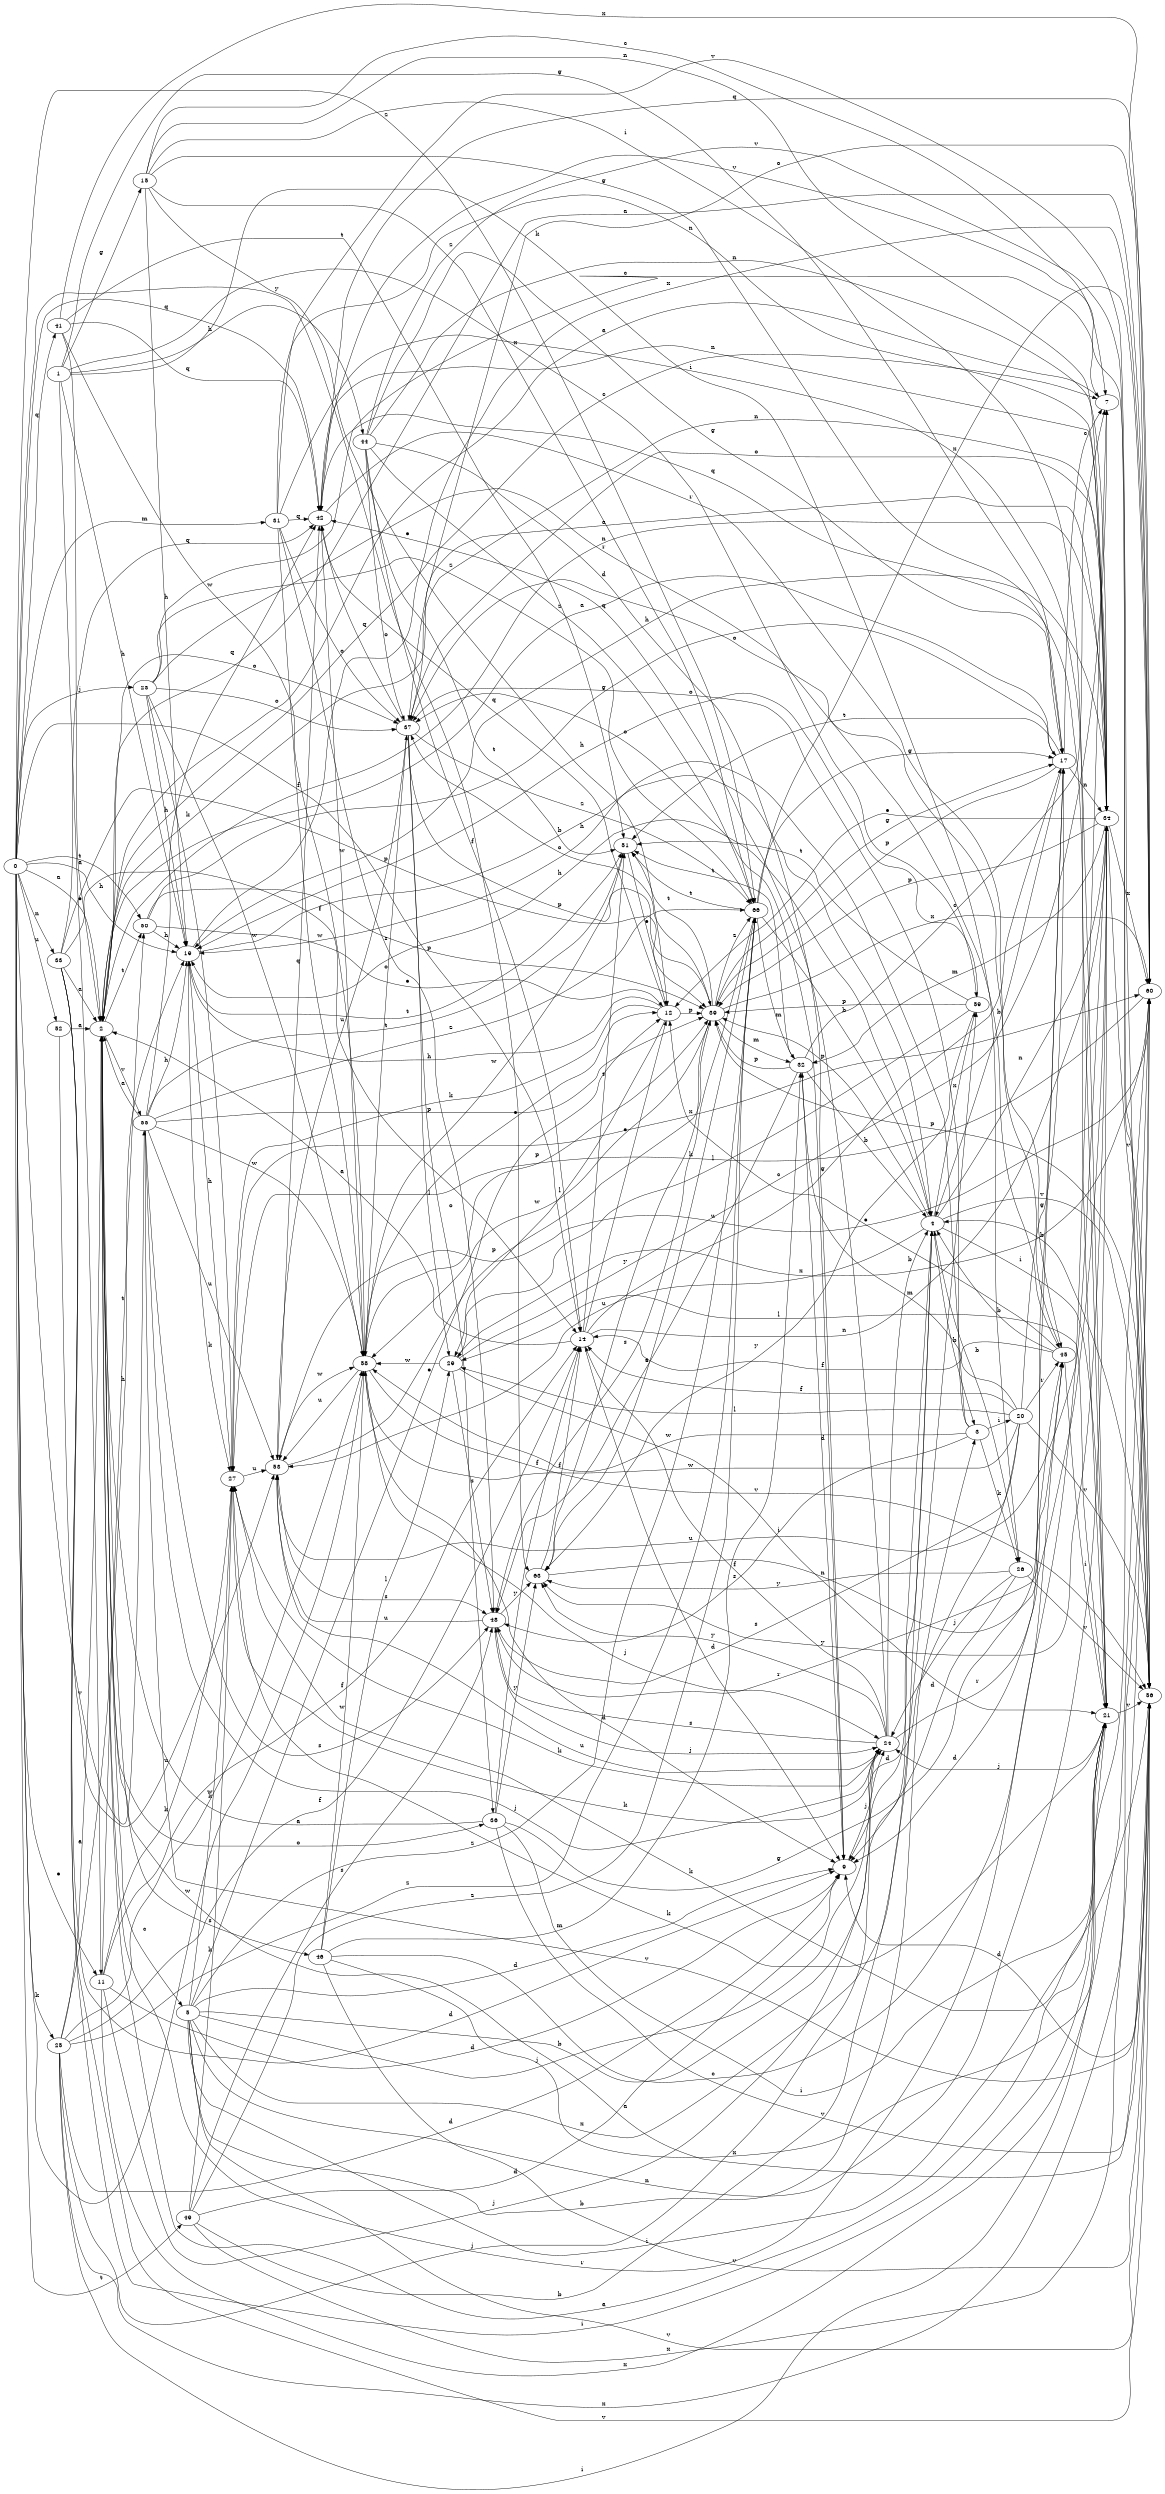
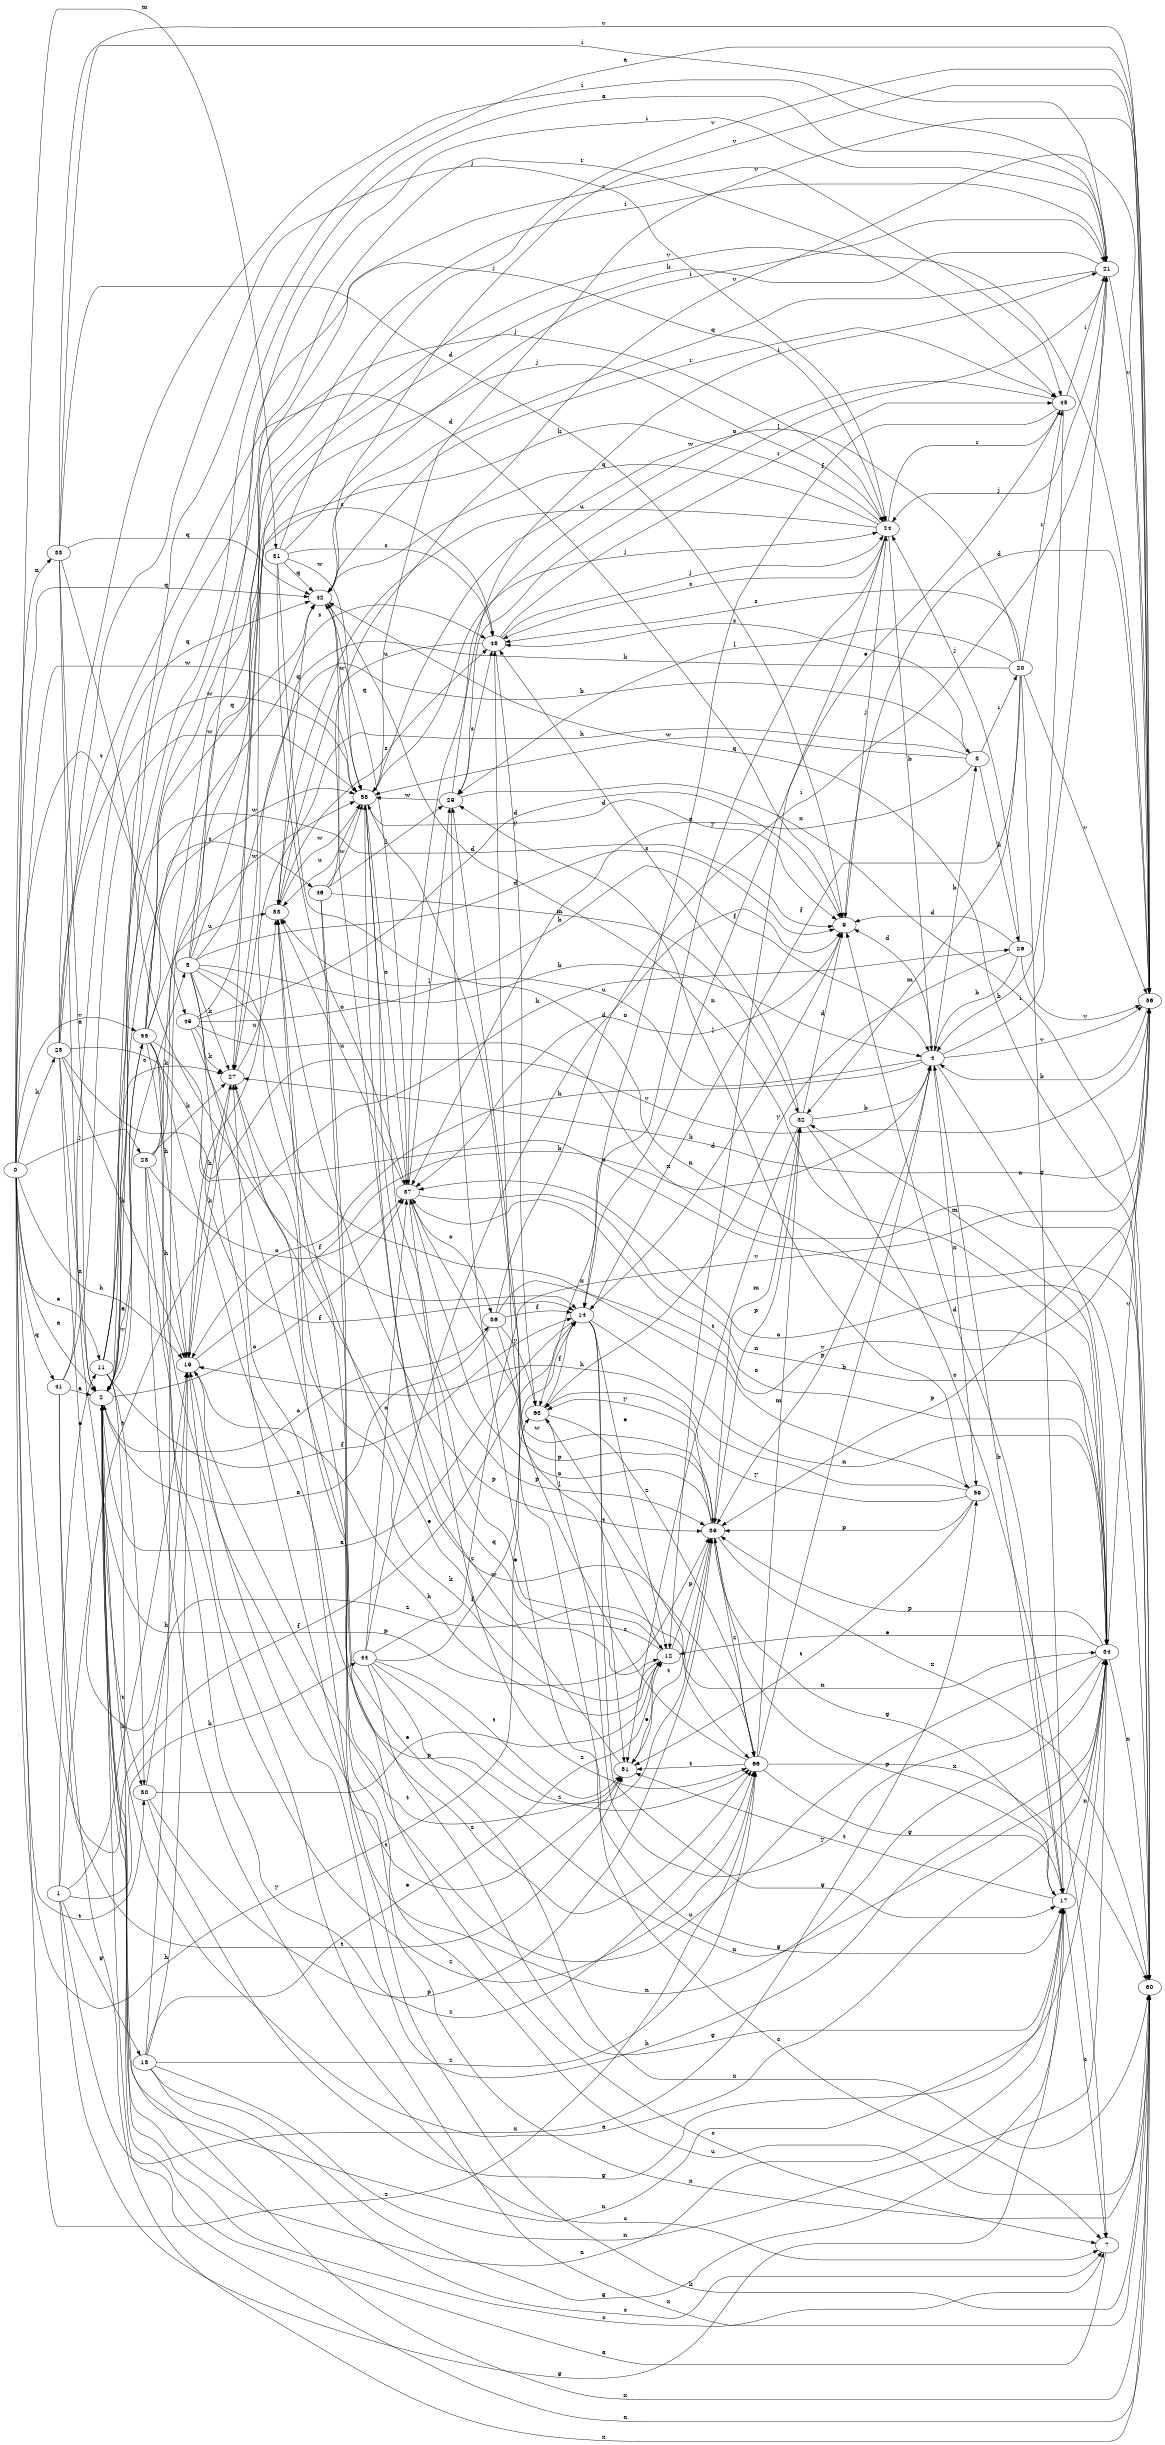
node "52": removed
